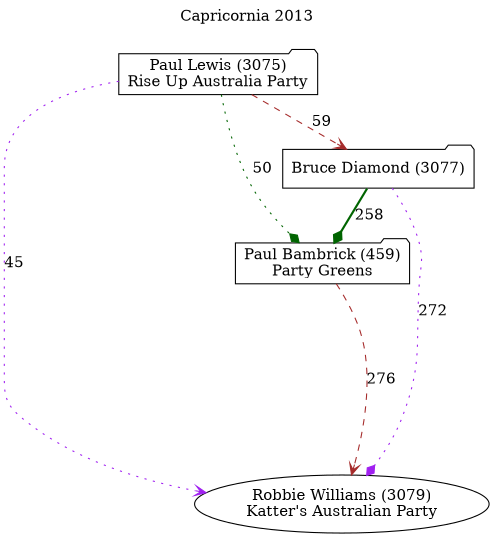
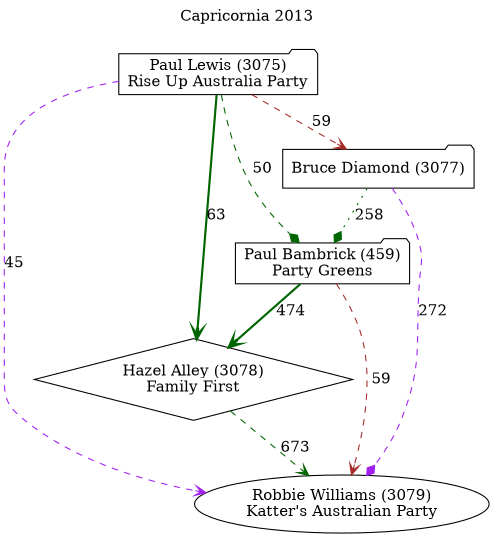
edge "Paul Lewis (3075) Rise Up Australia Party" -> "Paul Bambrick (459) Party Greens": style dotted -> dashed
edge "Bruce Diamond (3077)" -> "Paul Bambrick (459) Party Greens": style bold -> dotted
edge "Paul Lewis (3075) Rise Up Australia Party" -> "Robbie Williams (3079) Katter's Australian Party": style dotted -> dashed
edge "Bruce Diamond (3077)" -> "Robbie Williams (3079) Katter's Australian Party": style dotted -> dashed
node "Hazel Alley (3078) Family First": added
edge "Paul Bambrick (459) Party Greens" -> "Robbie Williams (3079) Katter's Australian Party": label "276" -> "59"
